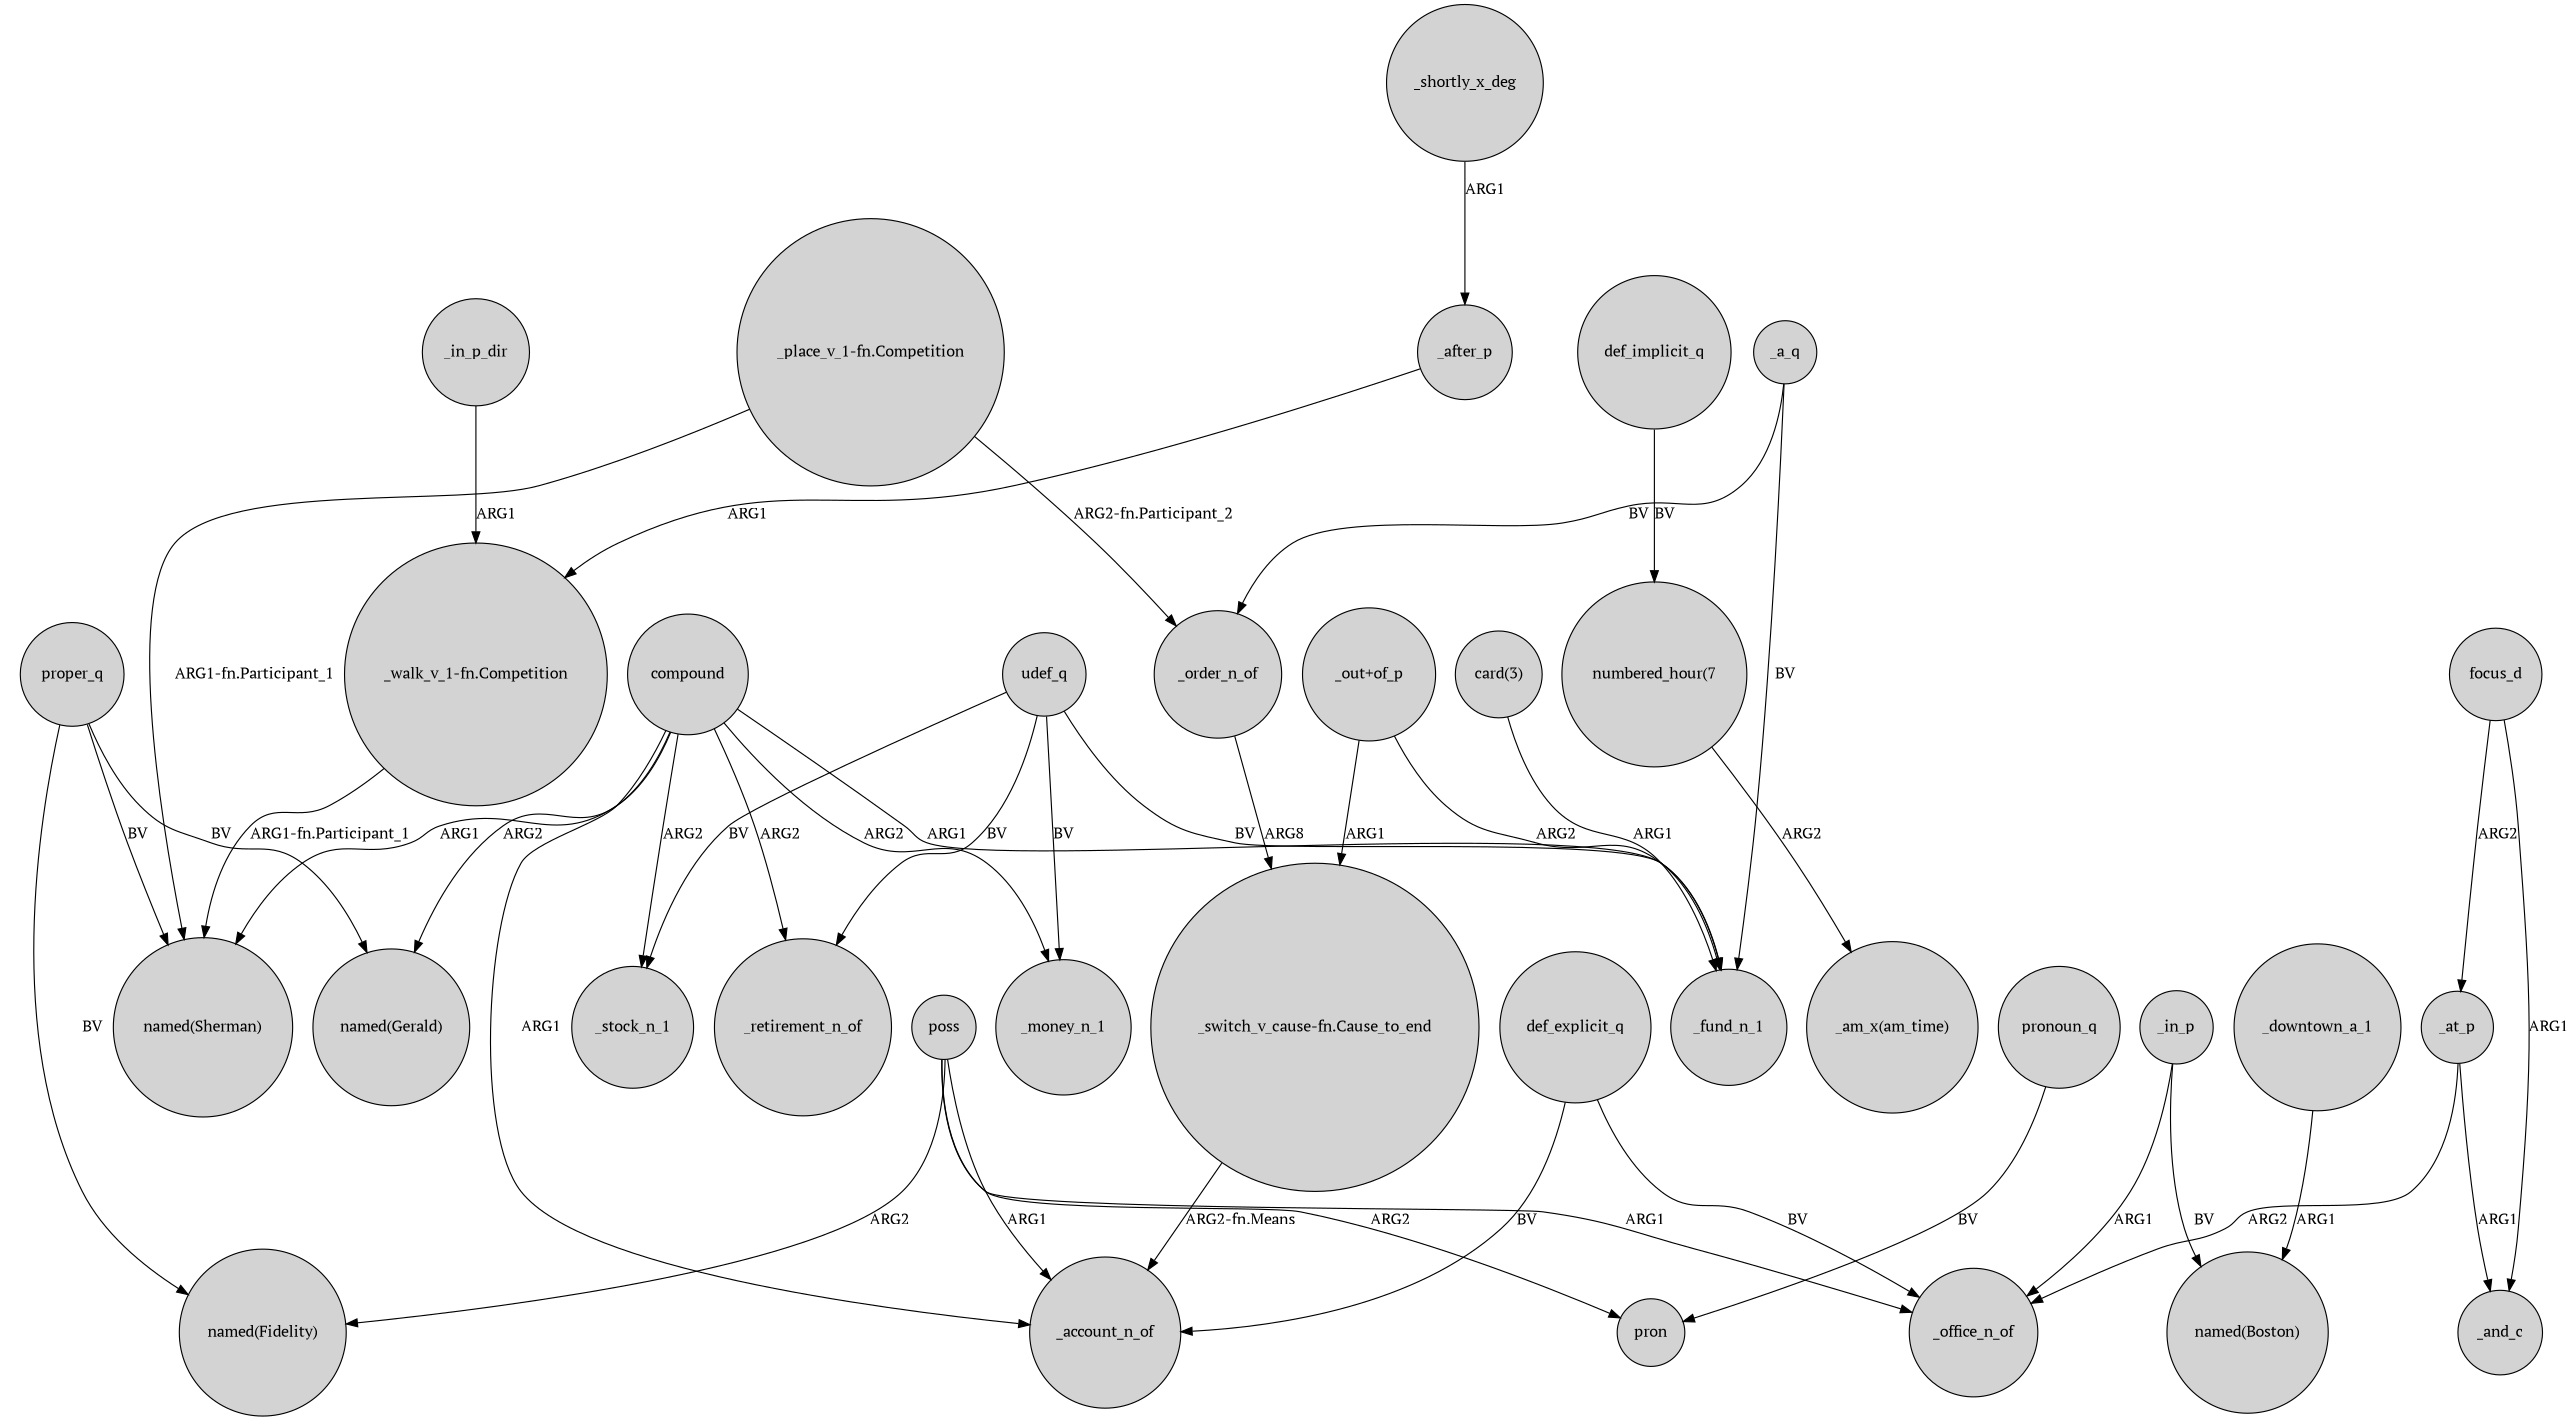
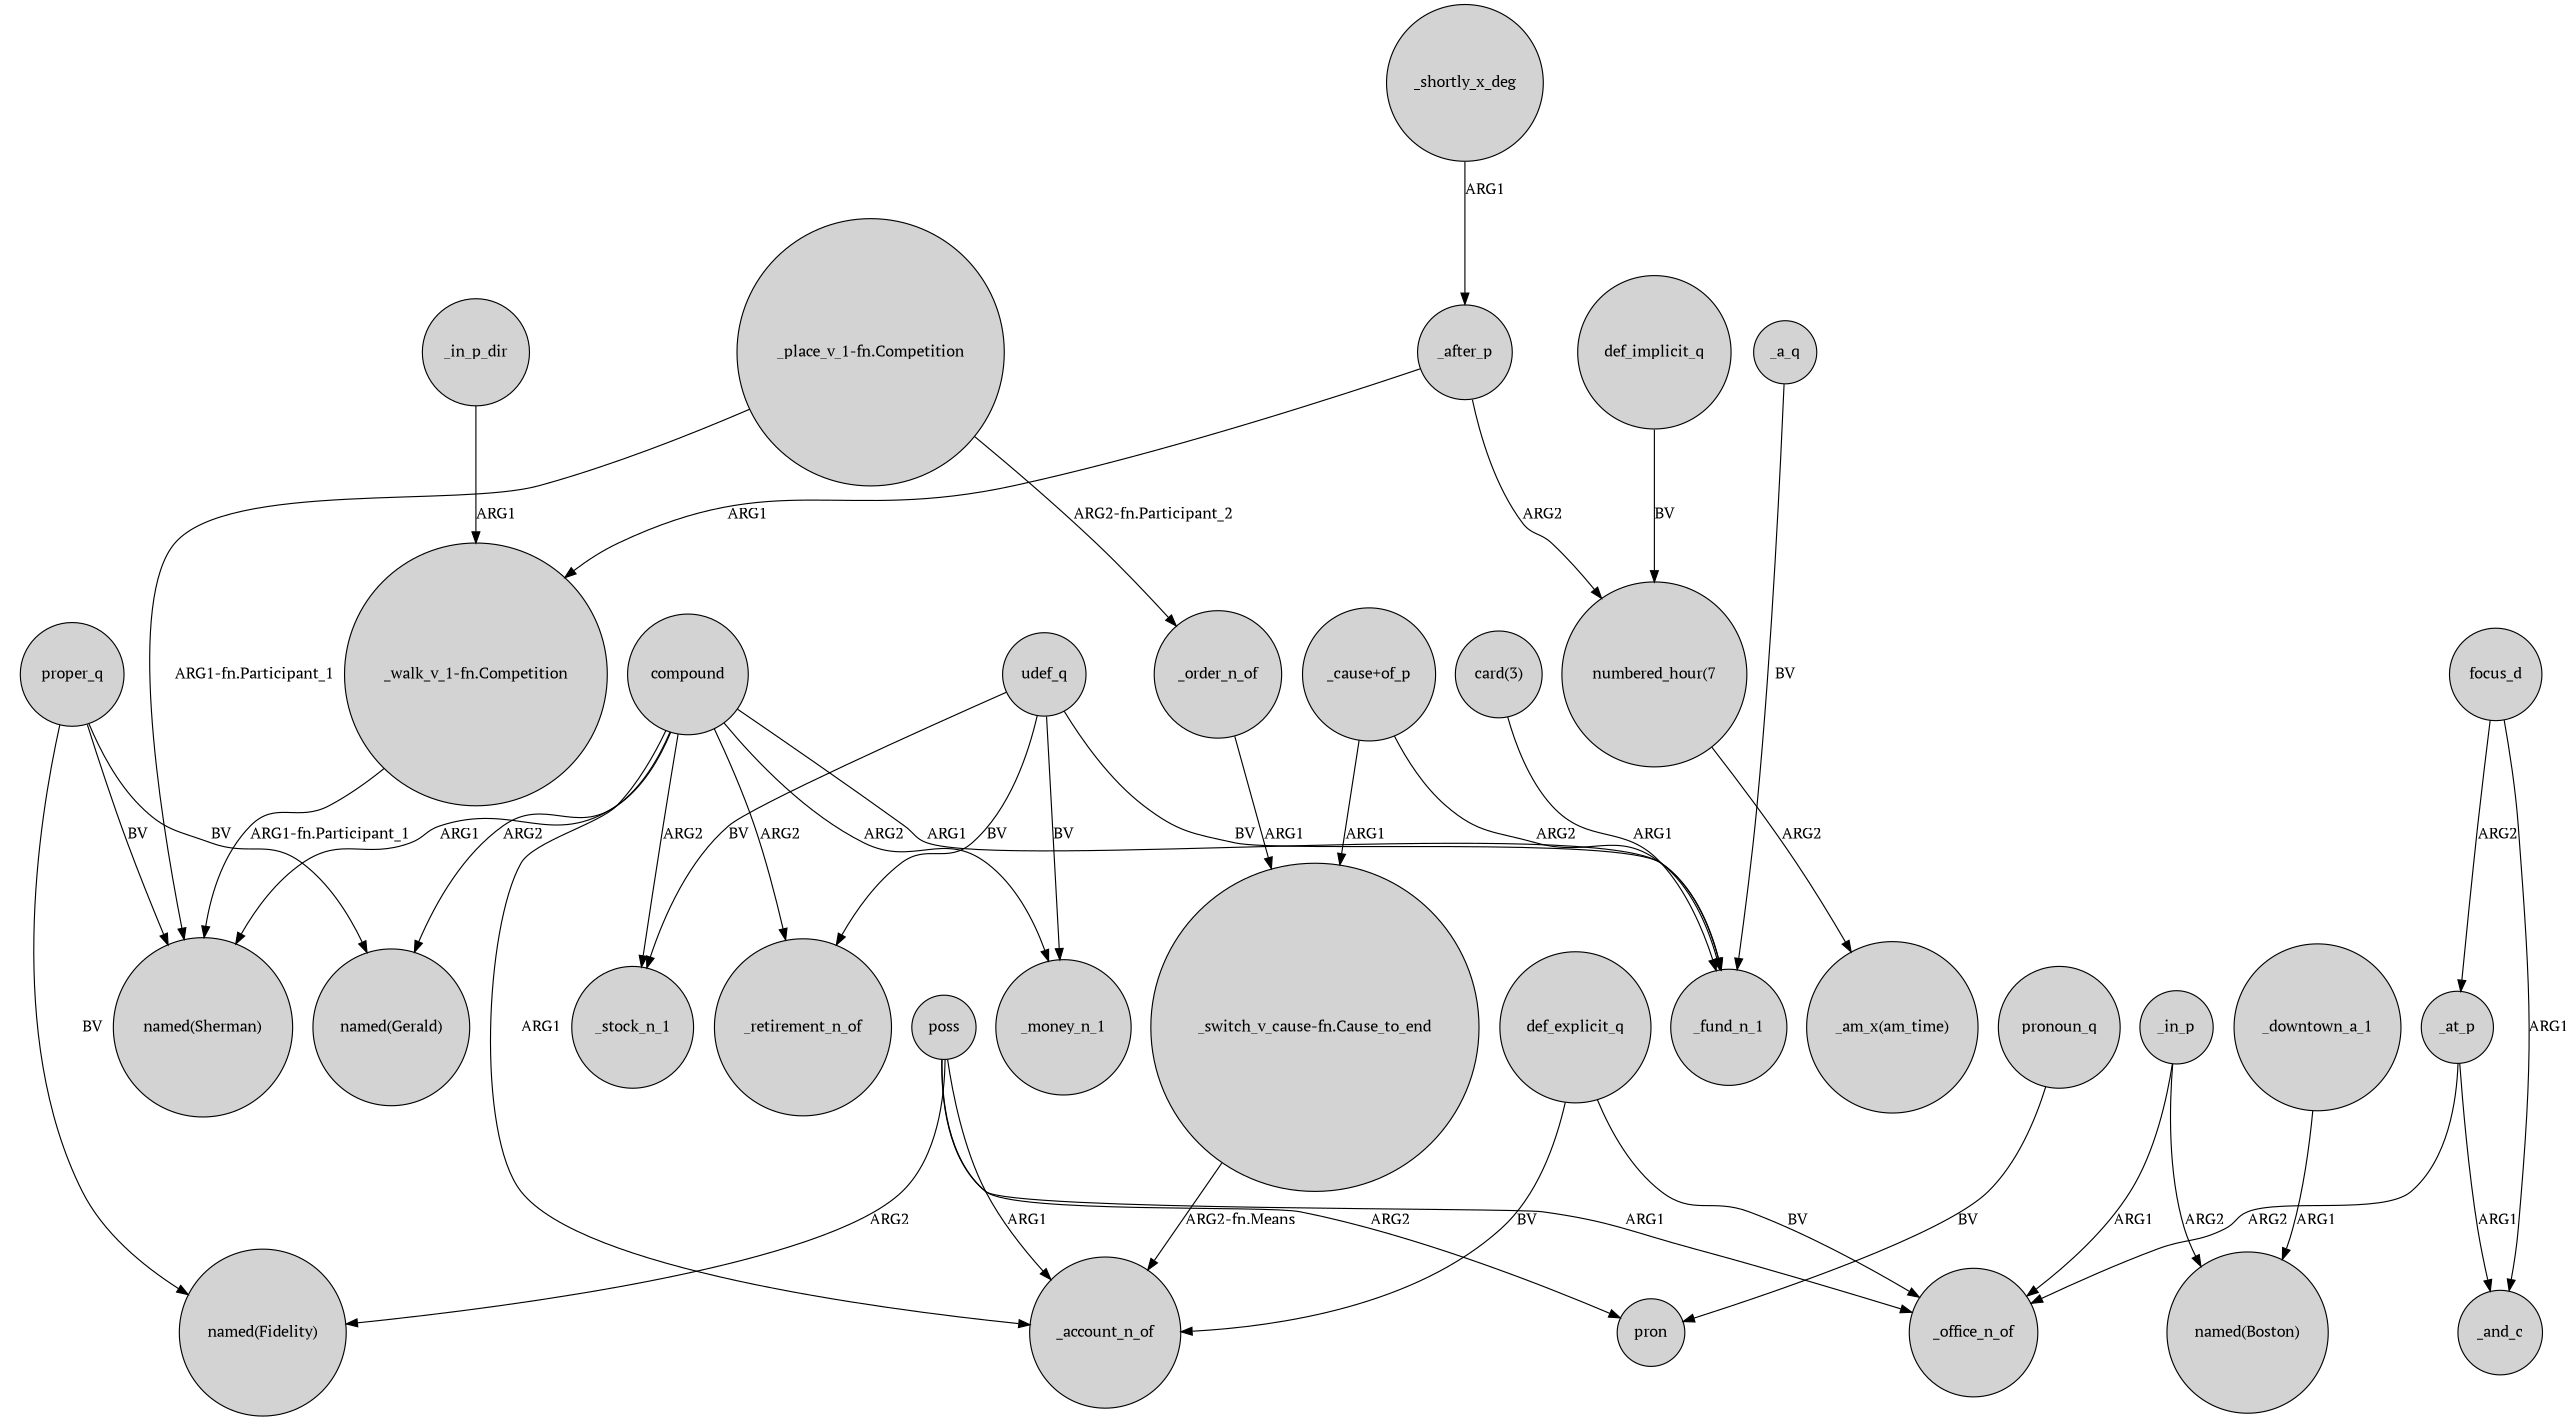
edge "_after_p" -> "numbered_hour(7": added, label "ARG2"
edge "_a_q" -> "_order_n_of": removed, label "BV"
node "_out+of_p": label "_out+of_p" -> "_cause+of_p"
edge "_order_n_of" -> "_switch_v_cause-fn.Cause_to_end": label "ARG8" -> "ARG1"
edge "_in_p" -> "named(Boston)": label "BV" -> "ARG2"
